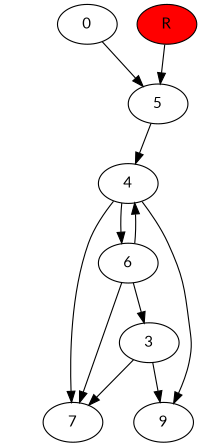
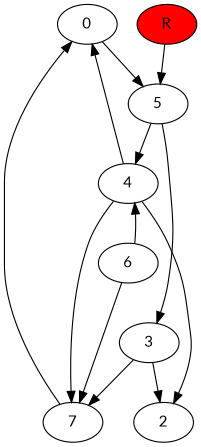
edge "4" -> "6": now "4" -> "0"
edge "7" -> "0": added
edge "6" -> "3": now "5" -> "3"
node "9": label "9" -> "2"
